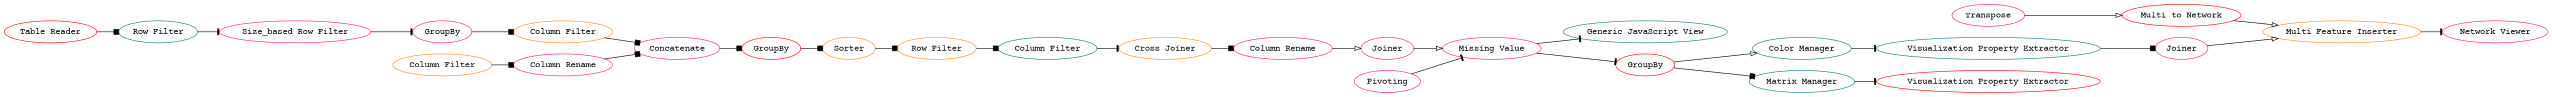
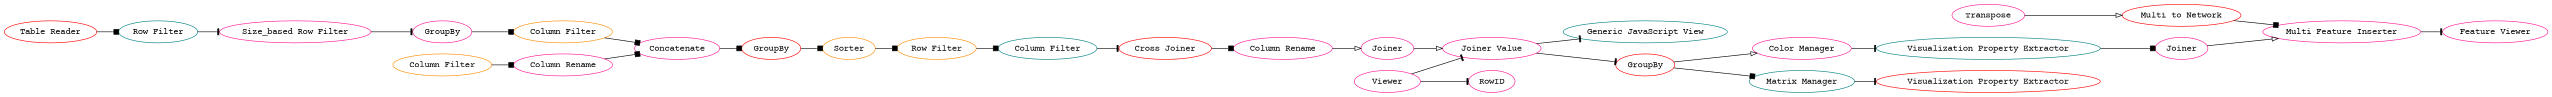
edge "Multi to Network" -> "Multi Feature Inserter": arrowhead onormal -> box
node "Multi Feature Inserter": color darkorange -> deeppink
node "Network Viewer": label "Network Viewer" -> "Feature Viewer"
node "Cross Joiner": color darkorange -> red
node "Missing Value": label "Missing Value" -> "Joiner Value"
node "Color Manager": color teal -> deeppink
node "Pivoting": label "Pivoting" -> "Viewer"
node "RowID": added
